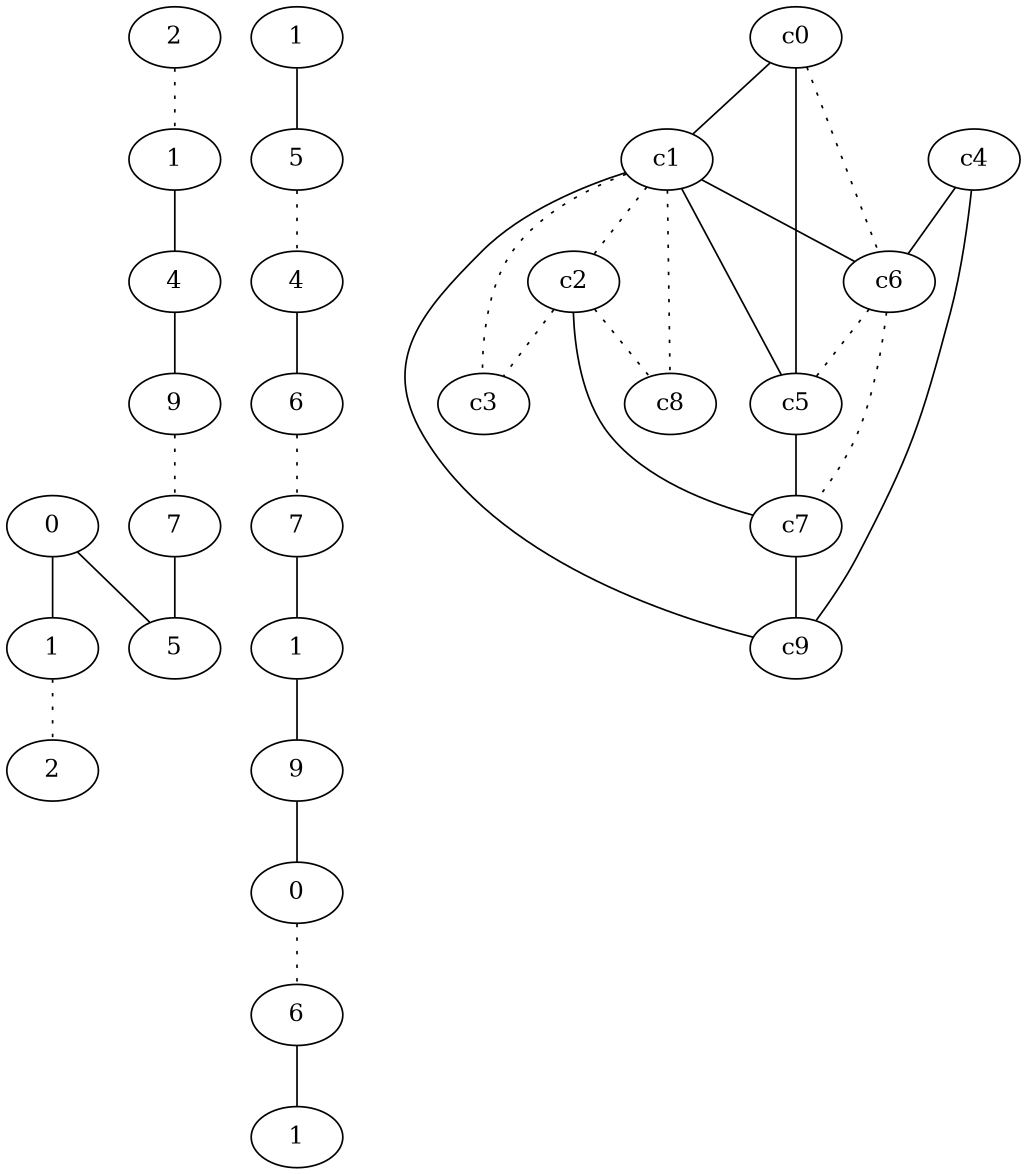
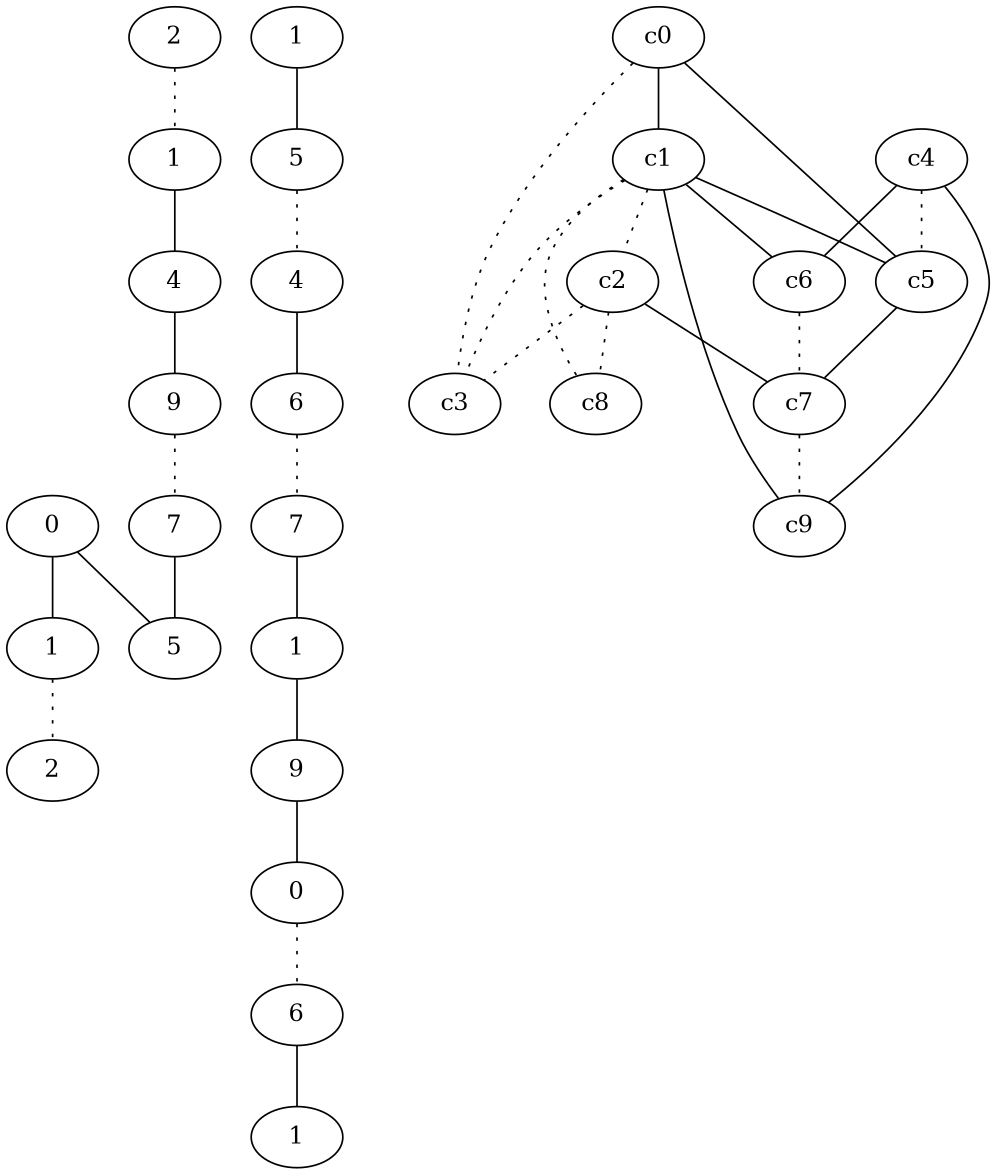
edge "c0" -- "c6": now "c0" -- "c3"
edge "c6" -- "c5": now "c4" -- "c5"
edge "c7" -- "c9": style solid -> dotted
